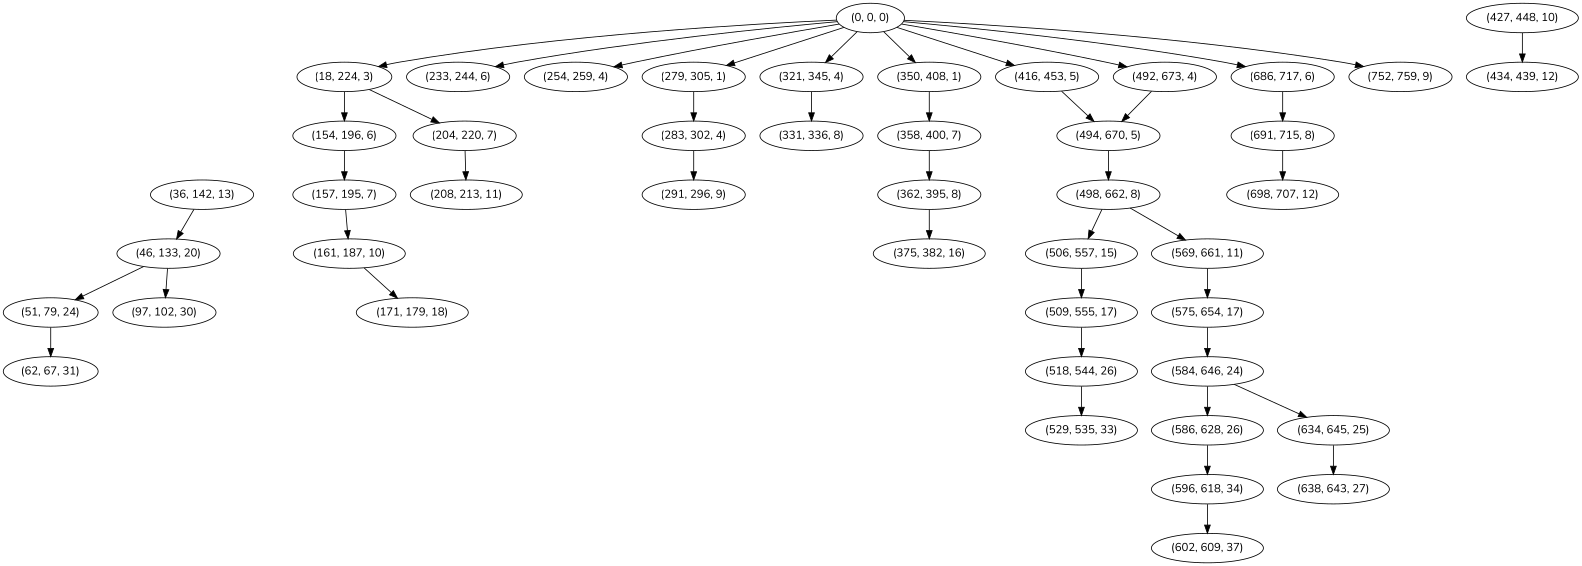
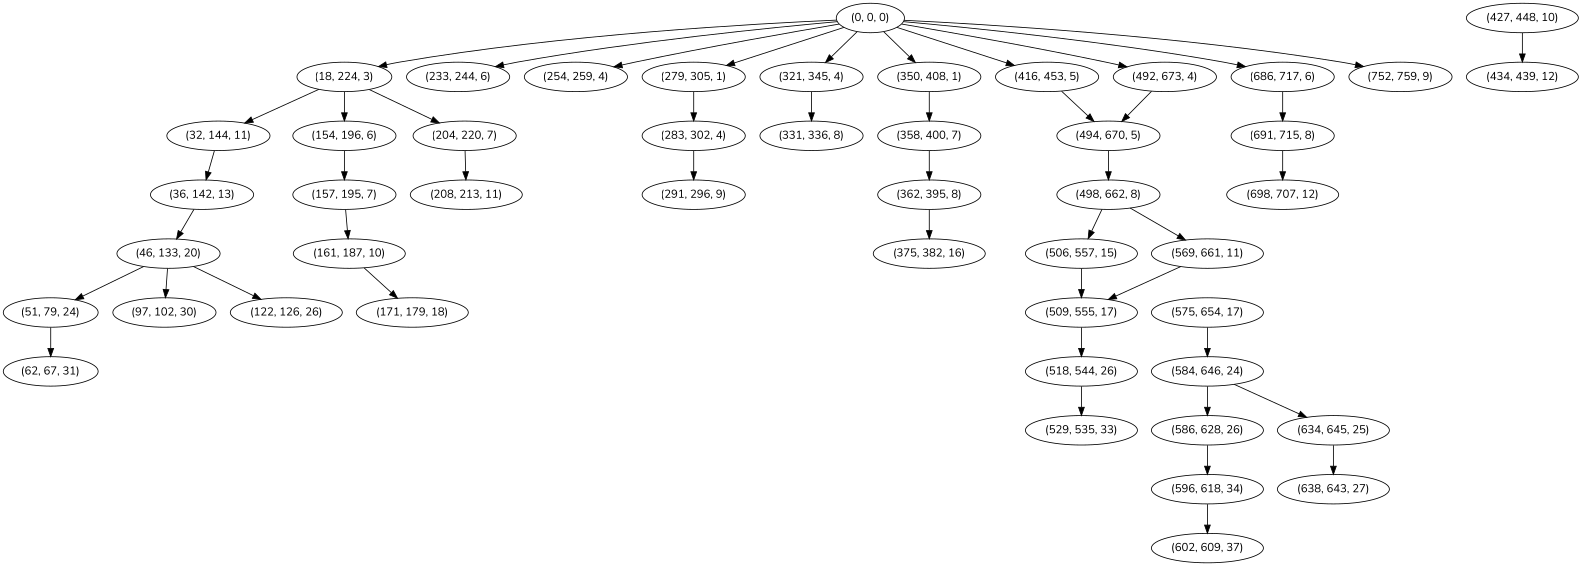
node "(32, 144, 11)": added
edge "(569, 661, 11)" -> "(575, 654, 17)": now "(569, 661, 11)" -> "(509, 555, 17)"
node "(122, 126, 26)": added
